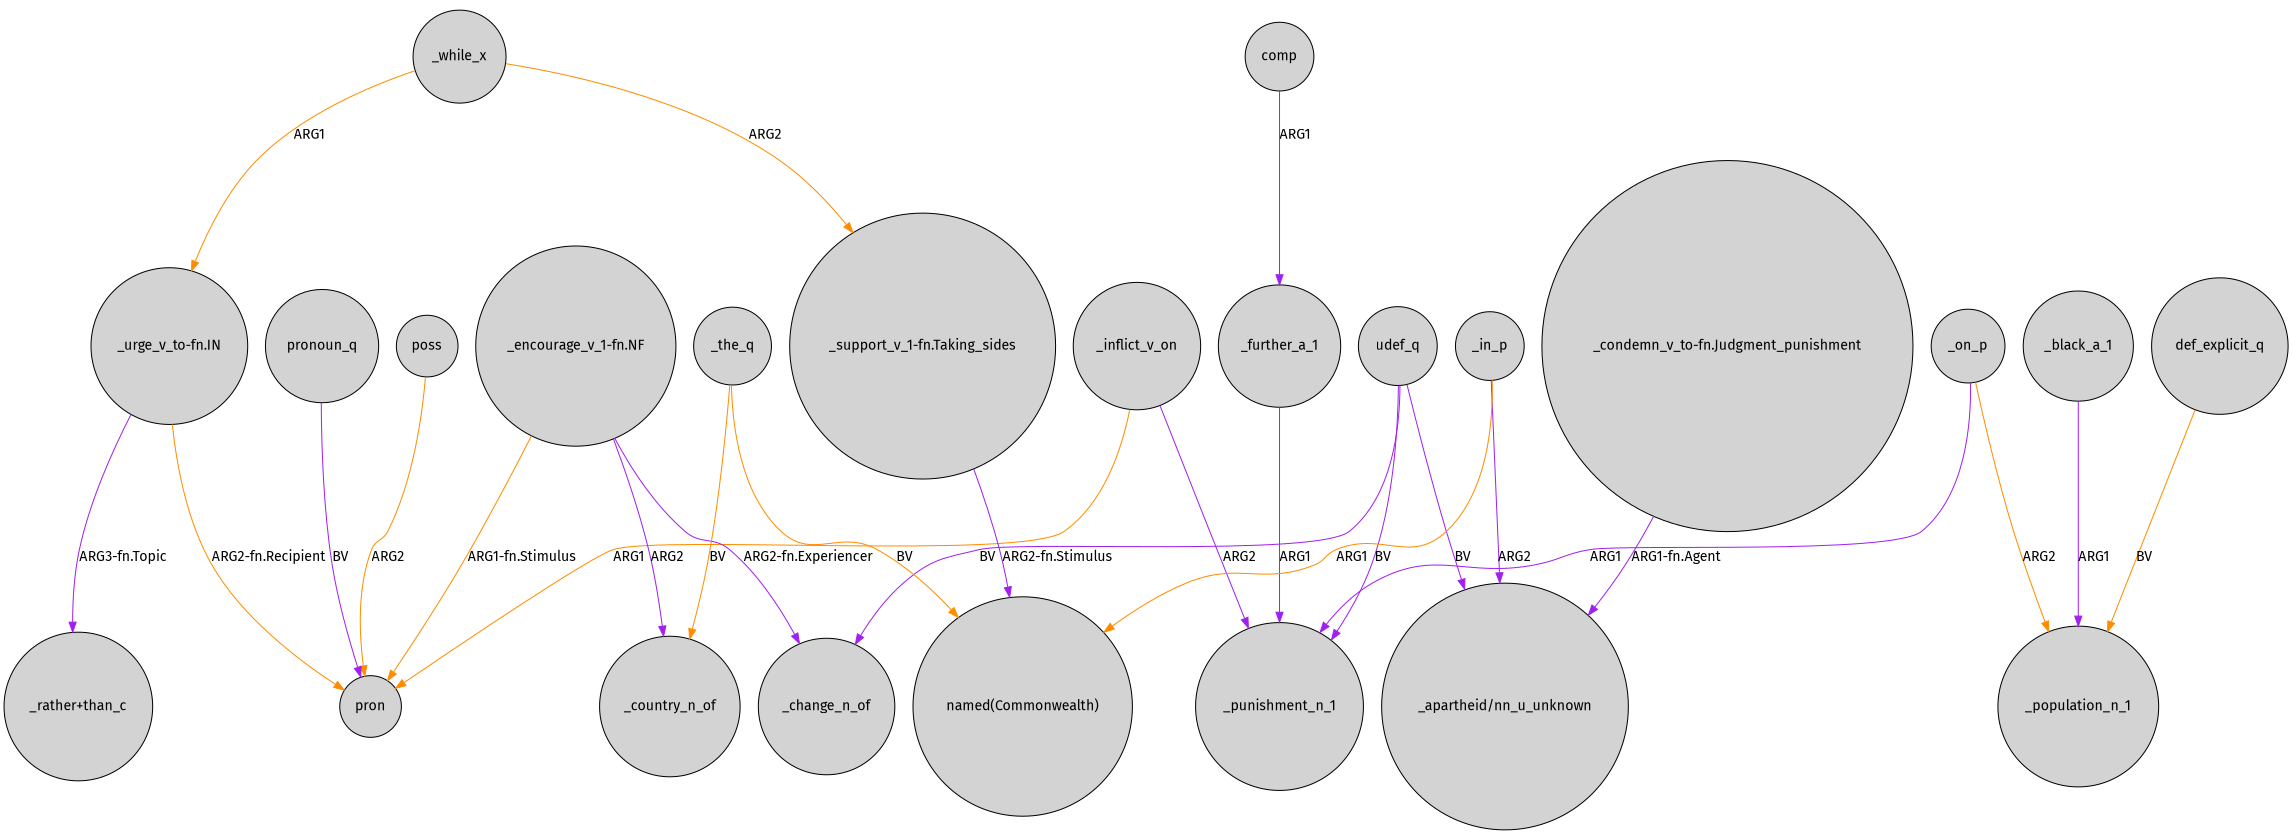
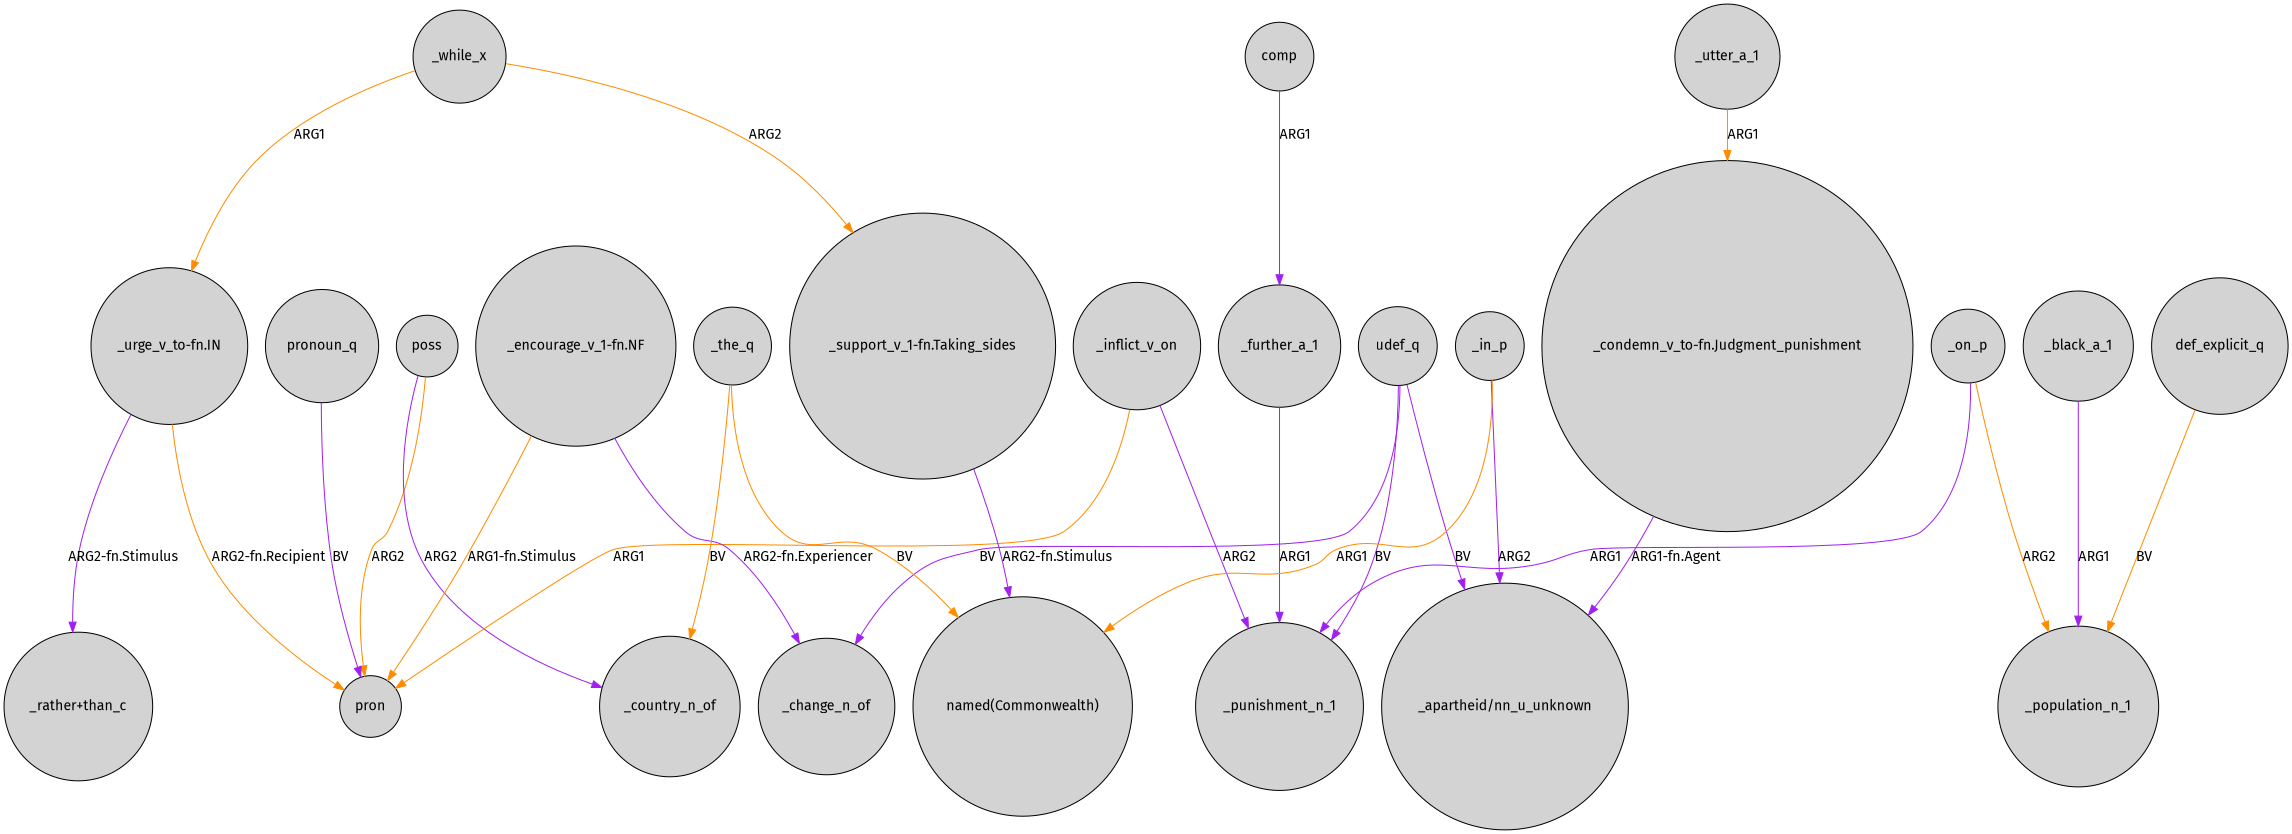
node "_utter_a_1": added
edge "_encourage_v_1-fn.NF" -> "_country_n_of": now "poss" -> "_country_n_of"
edge "_urge_v_to-fn.IN" -> "_rather+than_c": label "ARG3-fn.Topic" -> "ARG2-fn.Stimulus"
